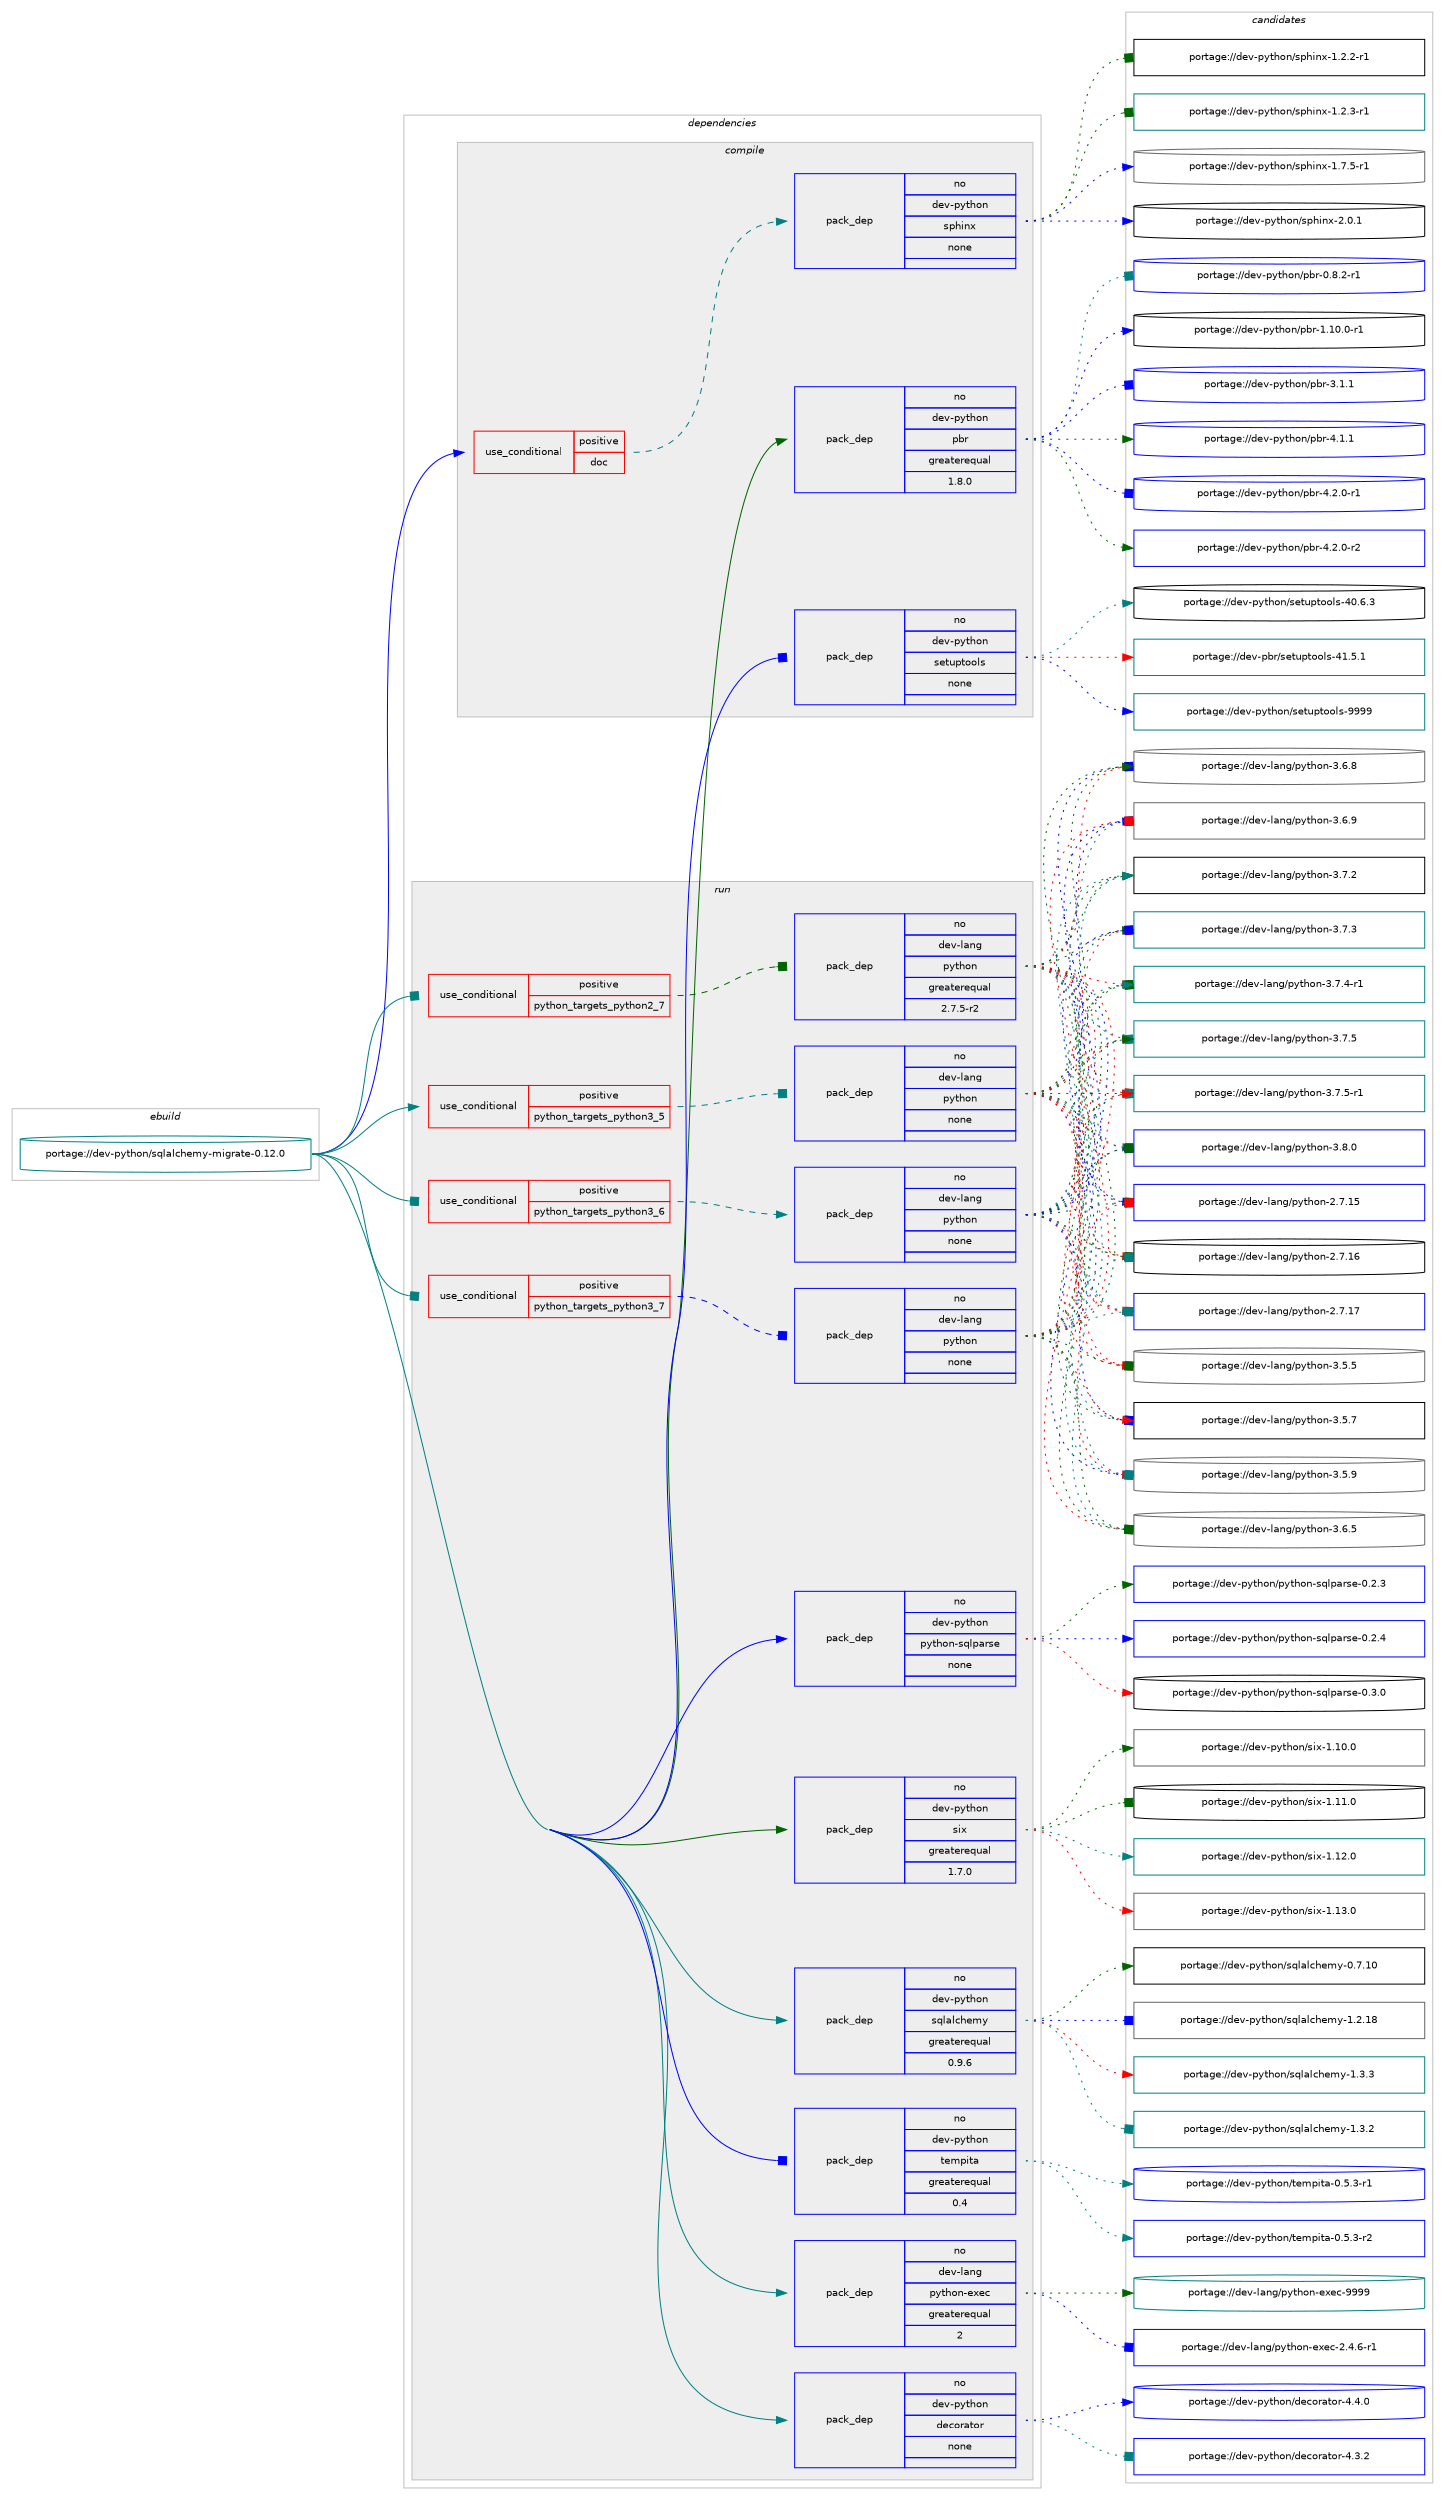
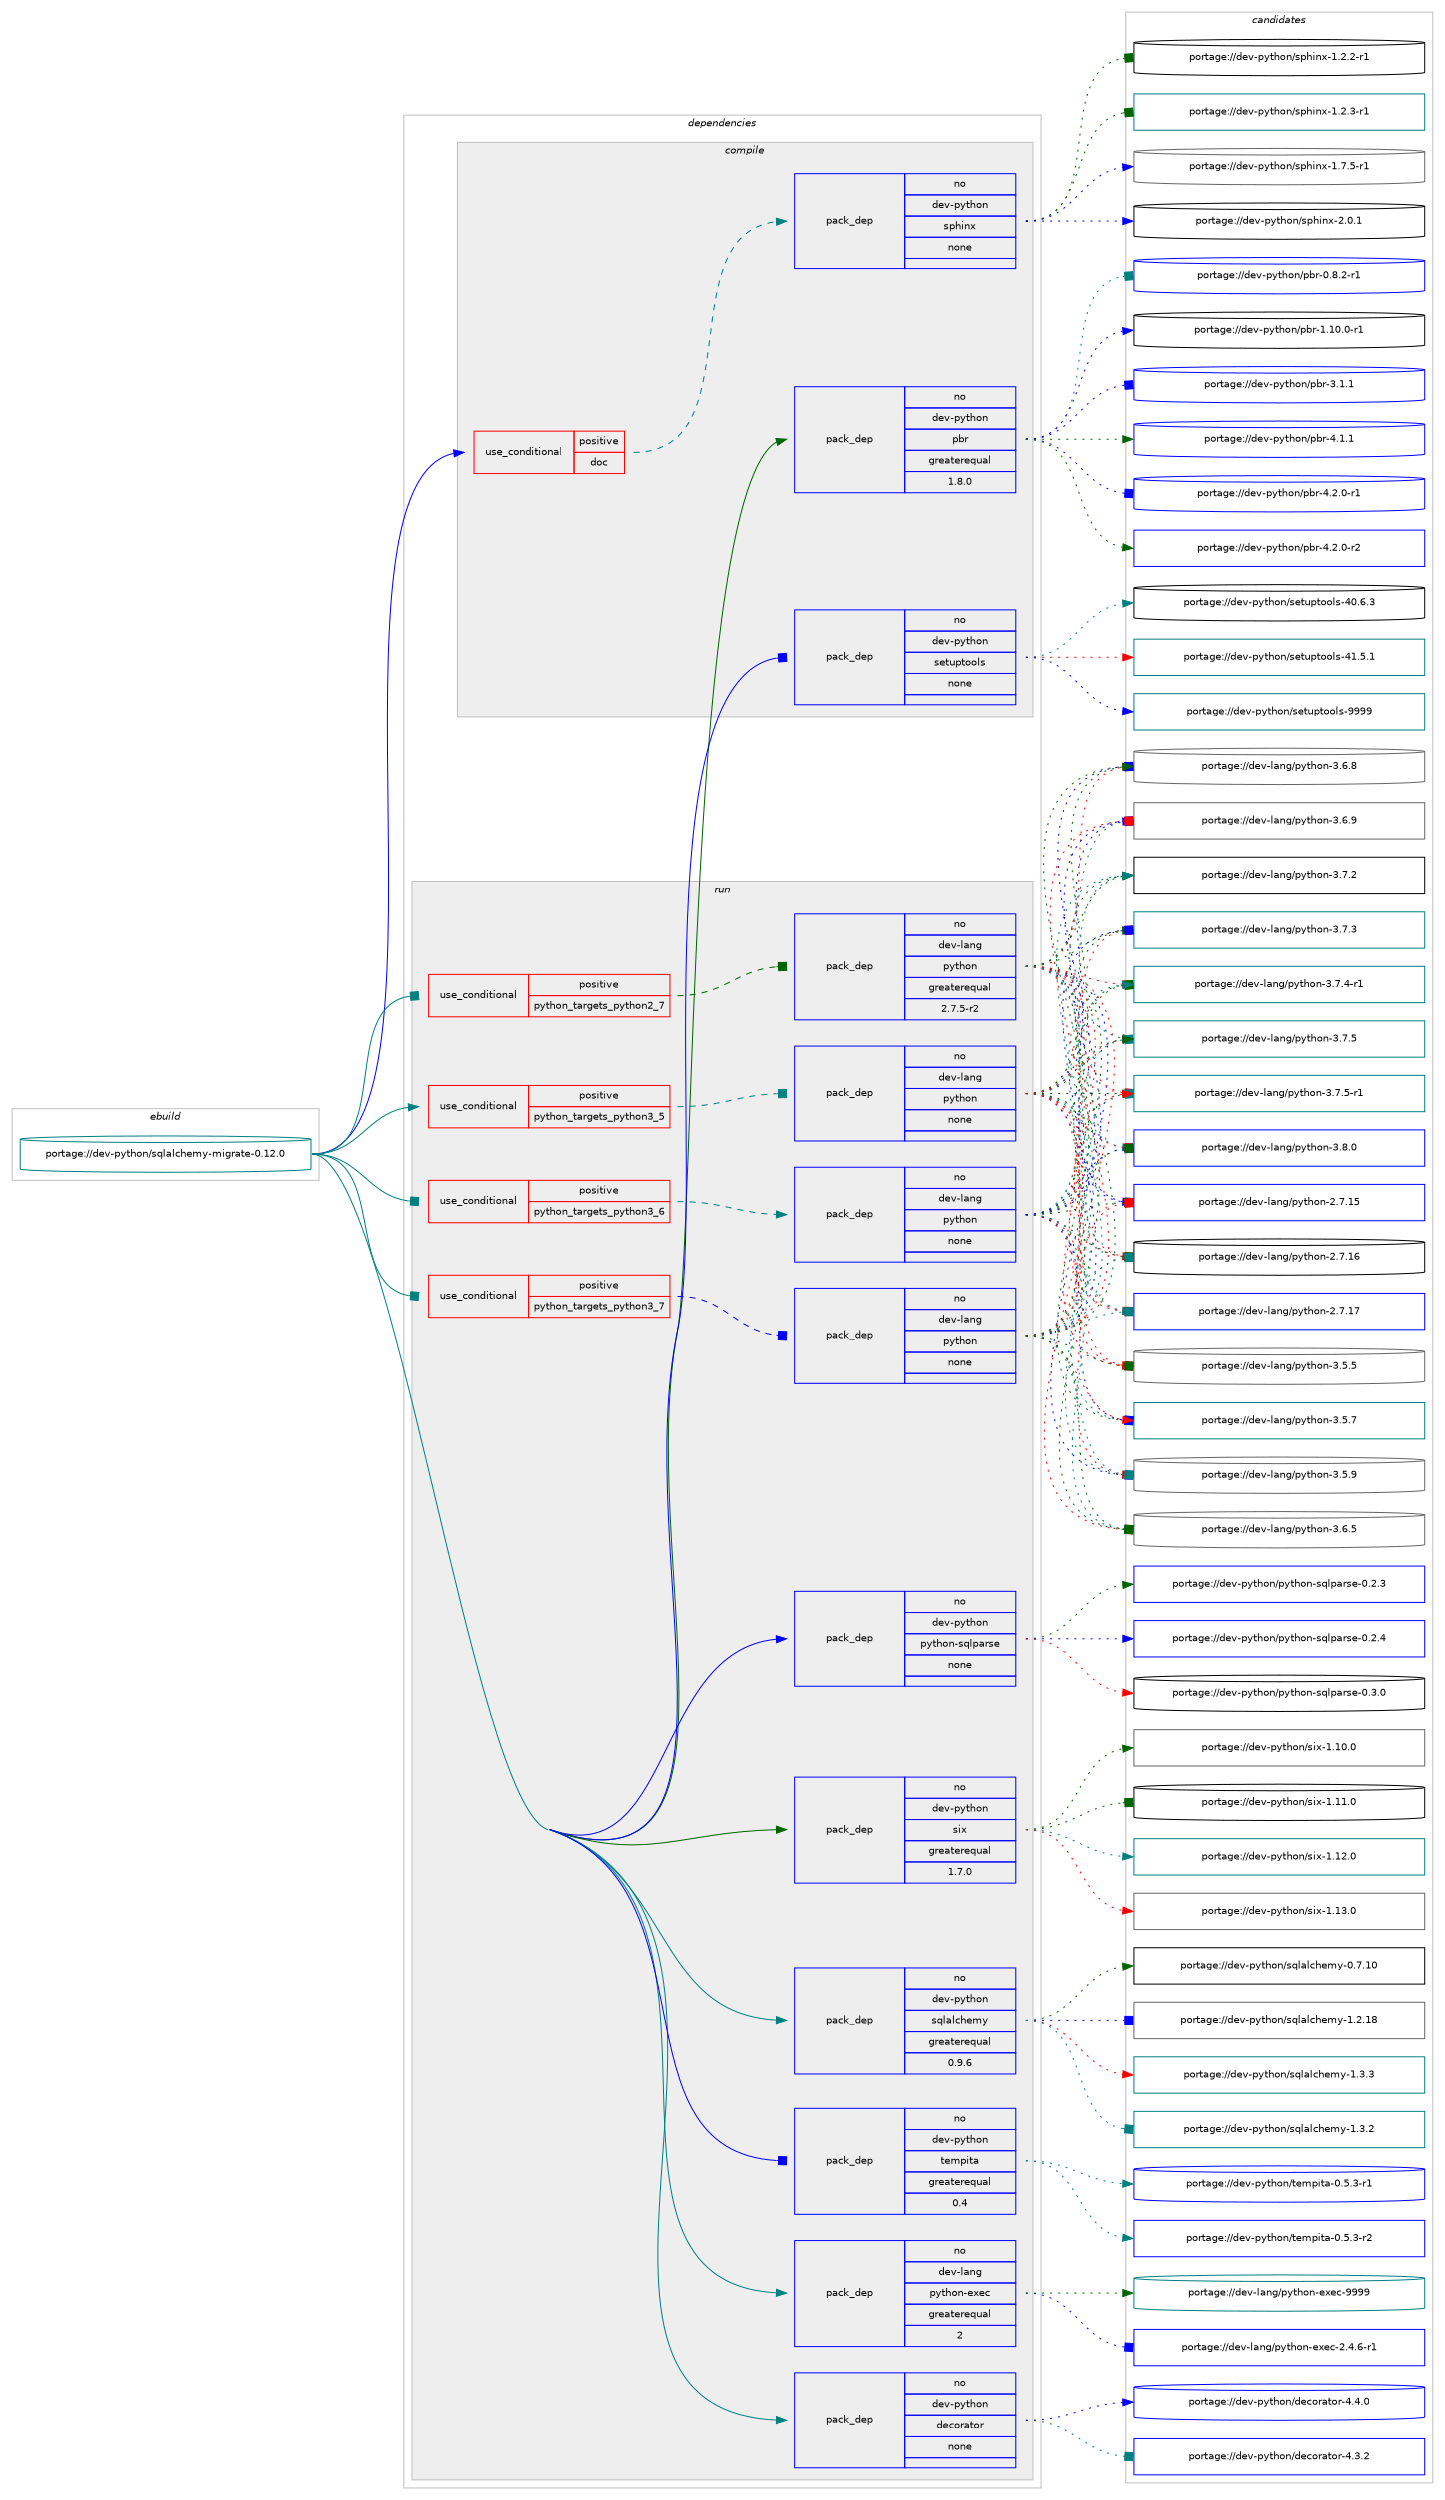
node "portage://dev-python/sphinx-1.2.2-r1": shape box -> cylinder
node "portage://dev-pbr/setuptools-41.5.1": label "portage://dev-pbr/setuptools-41.5.1" -> "portage://dev-python/setuptools-41.5.1"
node "portage://dev-lang/python-3.5.7": color black -> teal
